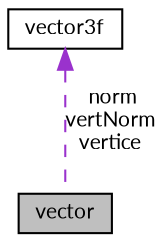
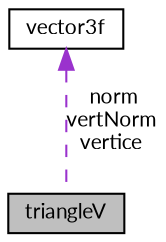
node "vector": label "vector" -> "triangleV"
